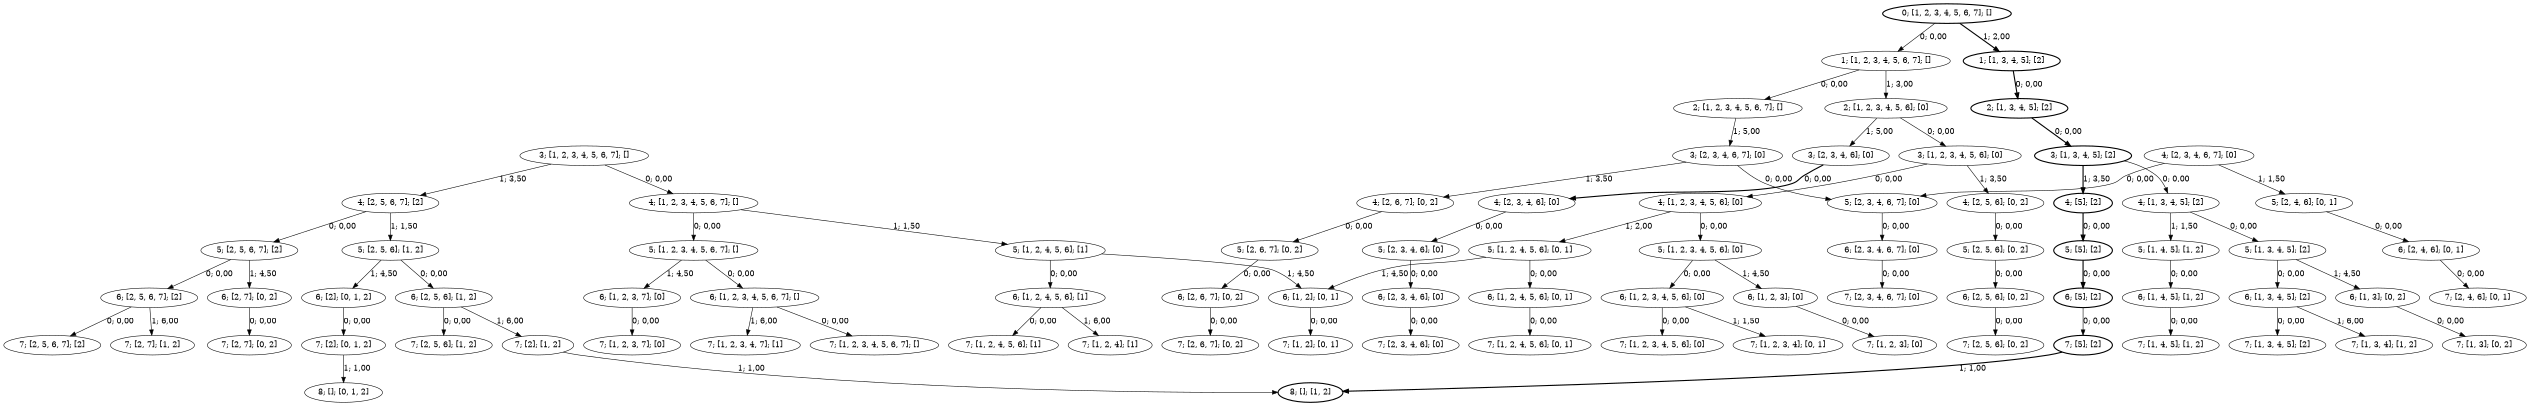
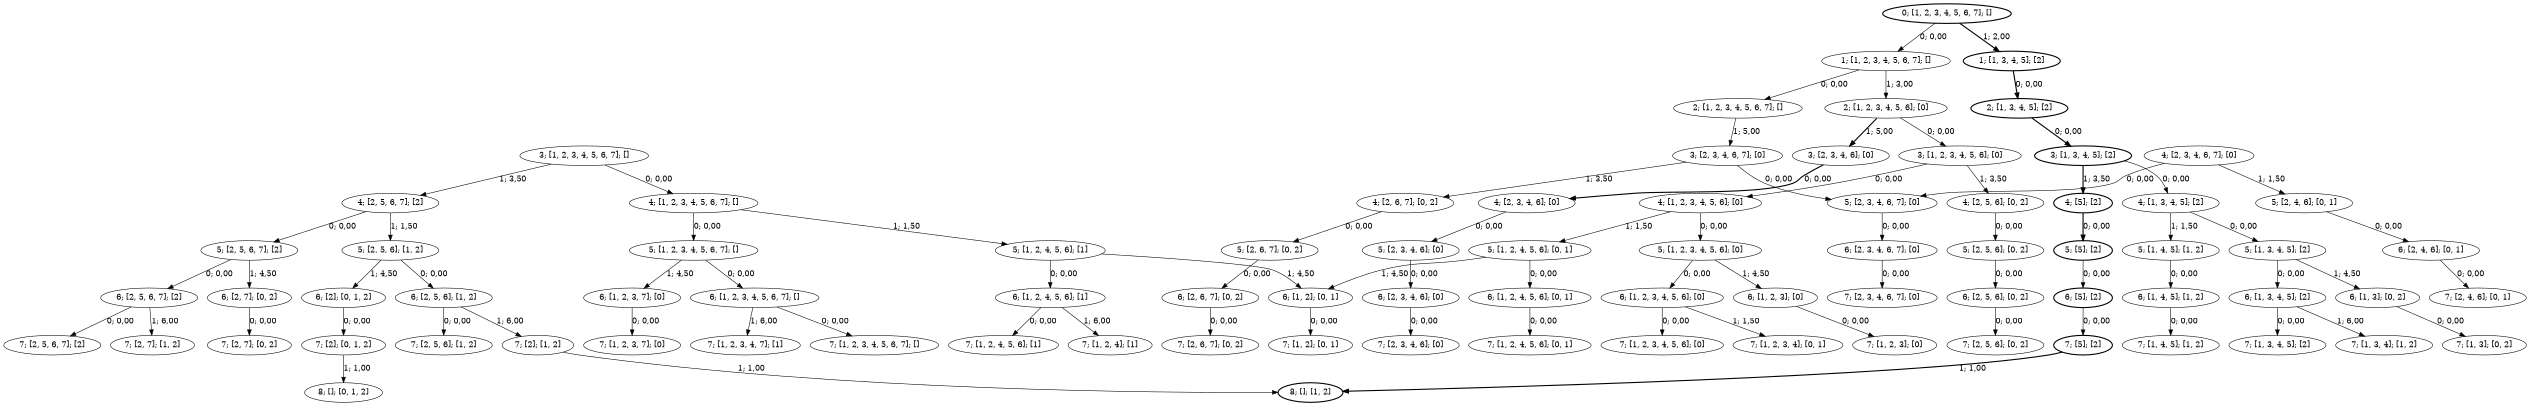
edge "2; [1, 2, 3, 4, 5, 6]; [0]" -> "3; [2, 3, 4, 6]; [0]": style solid -> bold
edge "4; [1, 2, 3, 4, 5, 6]; [0]" -> "5; [1, 2, 4, 5, 6]; [0, 1]": label "1; 2,00" -> "1; 1,50"
edge "5; [5]; [2]" -> "6; [5]; [2]": style bold -> solid
